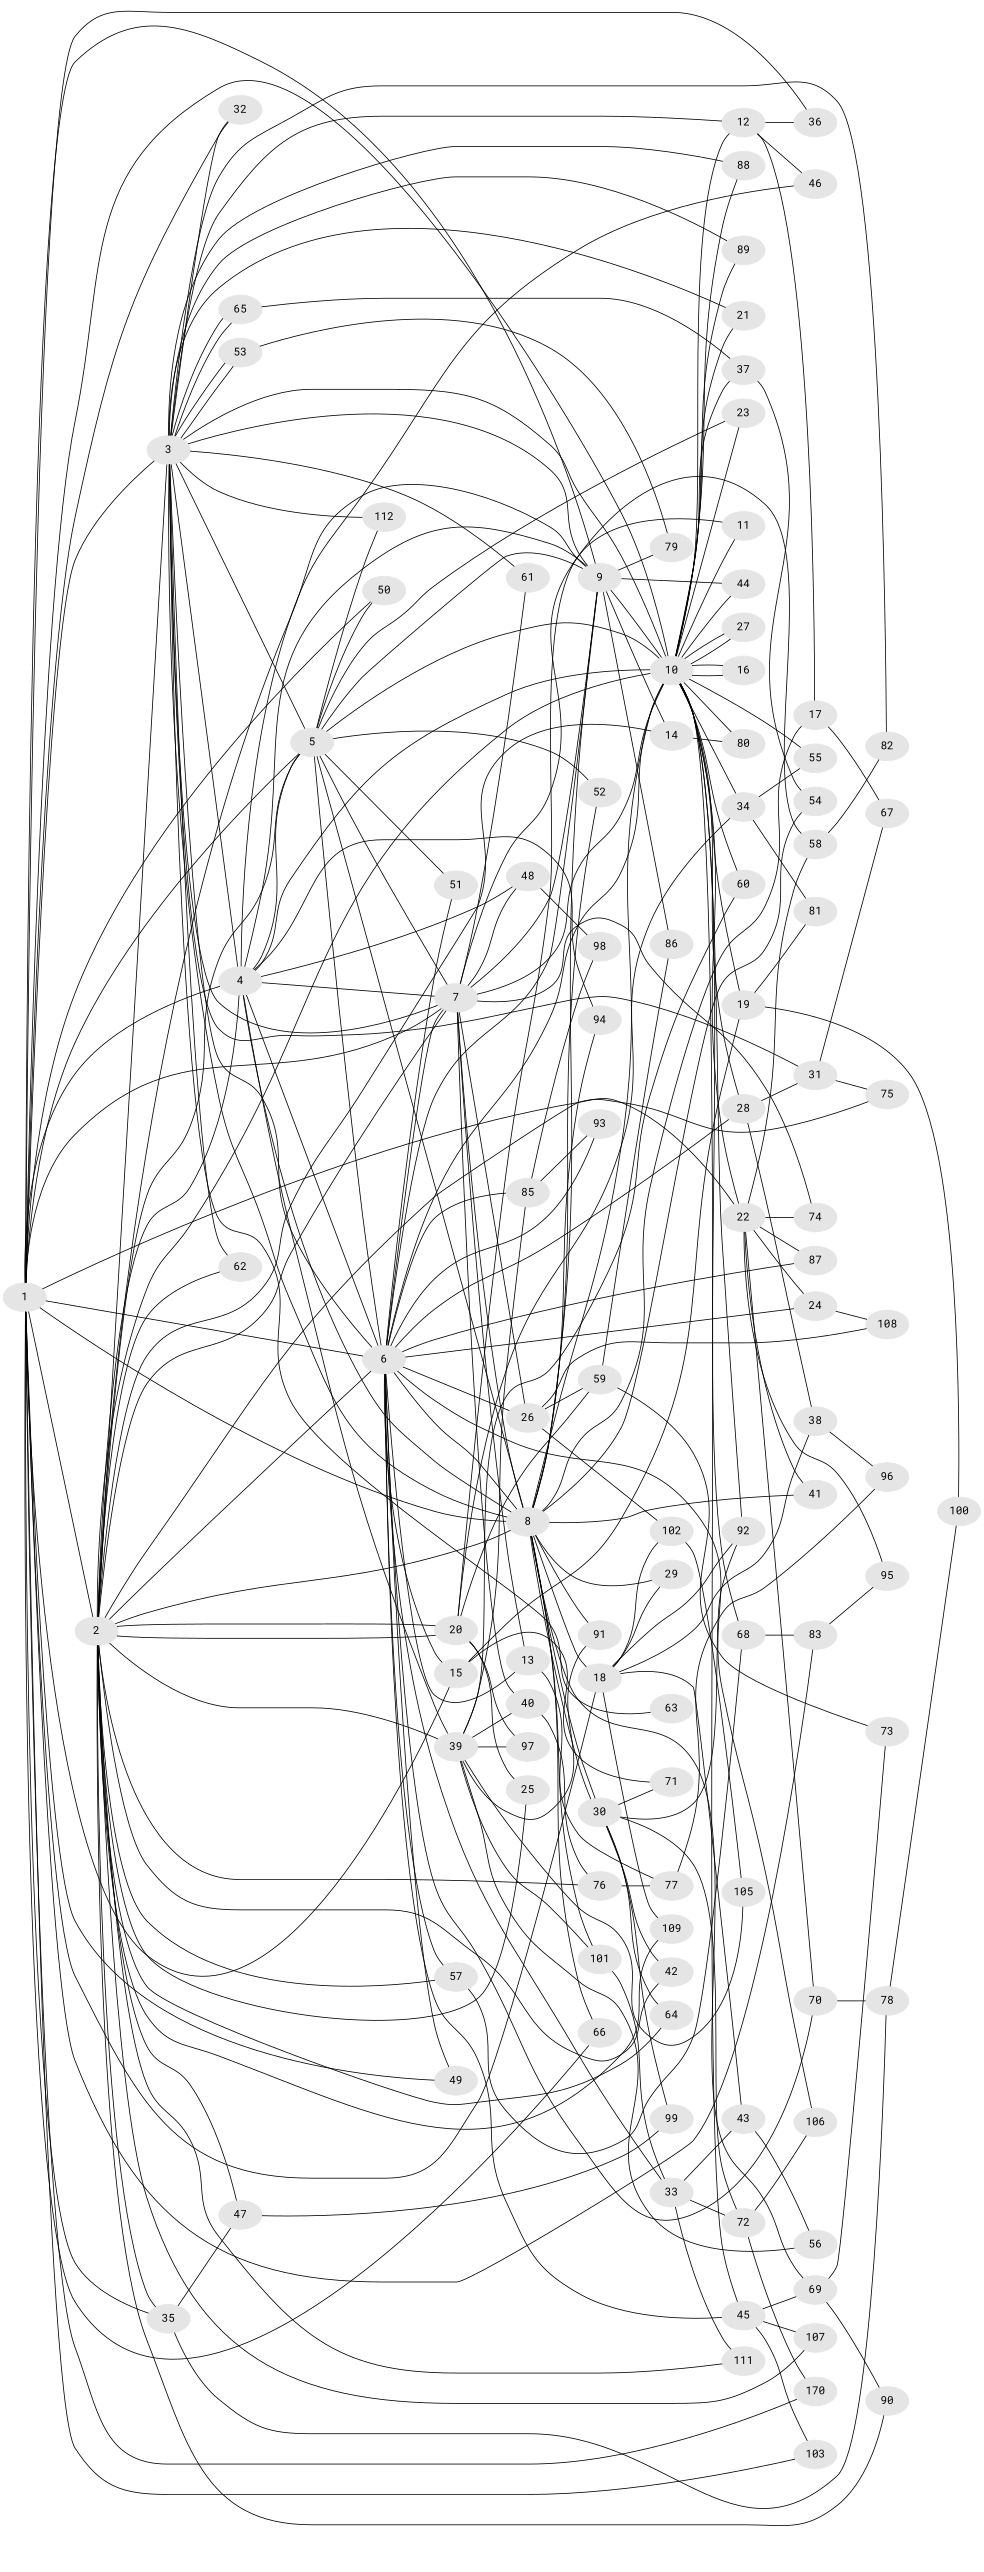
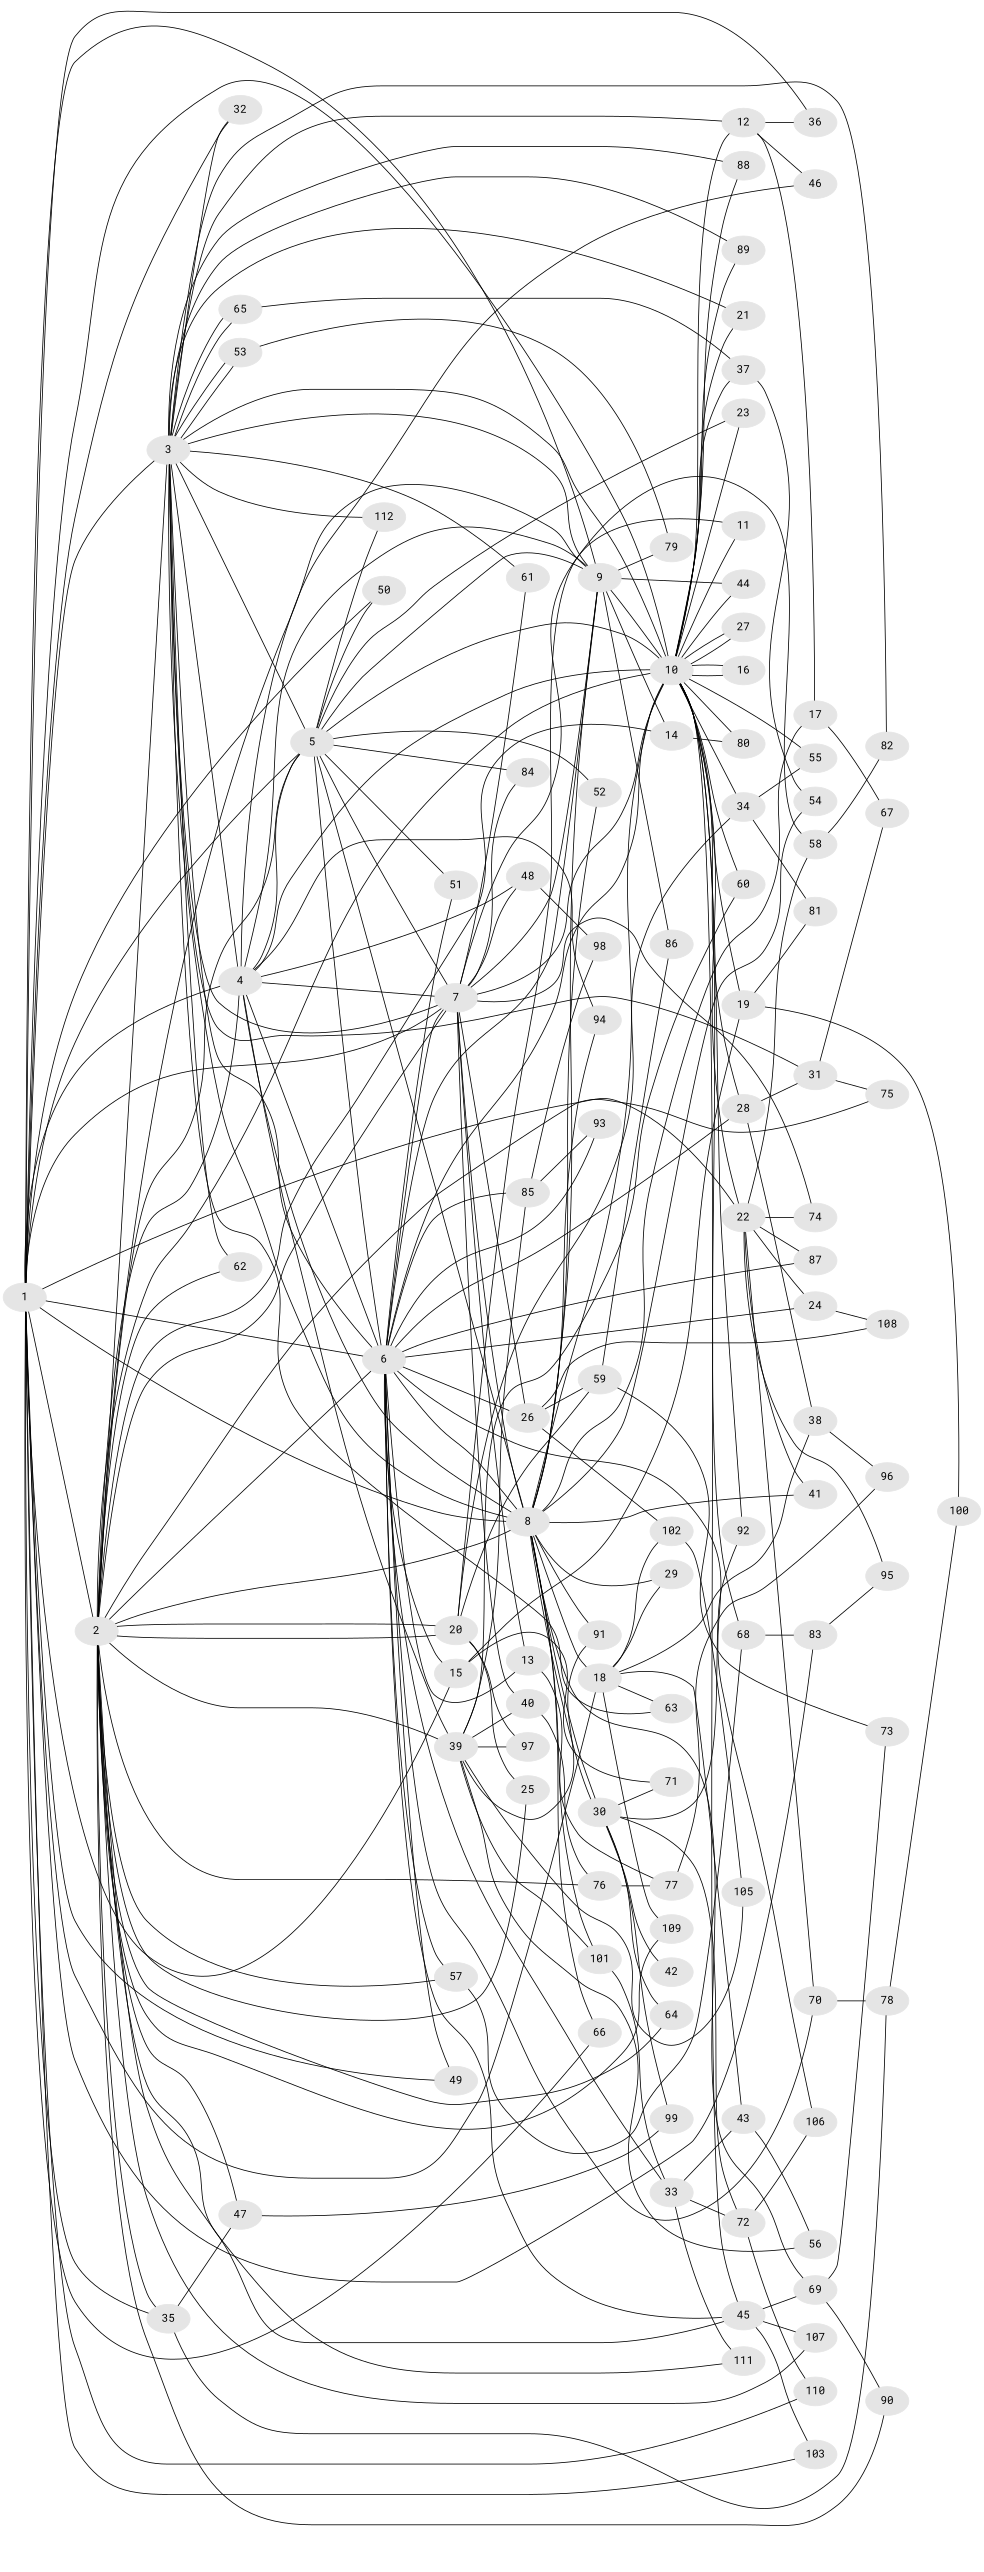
node "84": added
edge "92" -- "18": now "63" -- "18"
edge "2" -- "42": now "2" -- "45"
node "170": label "170" -> "110"
